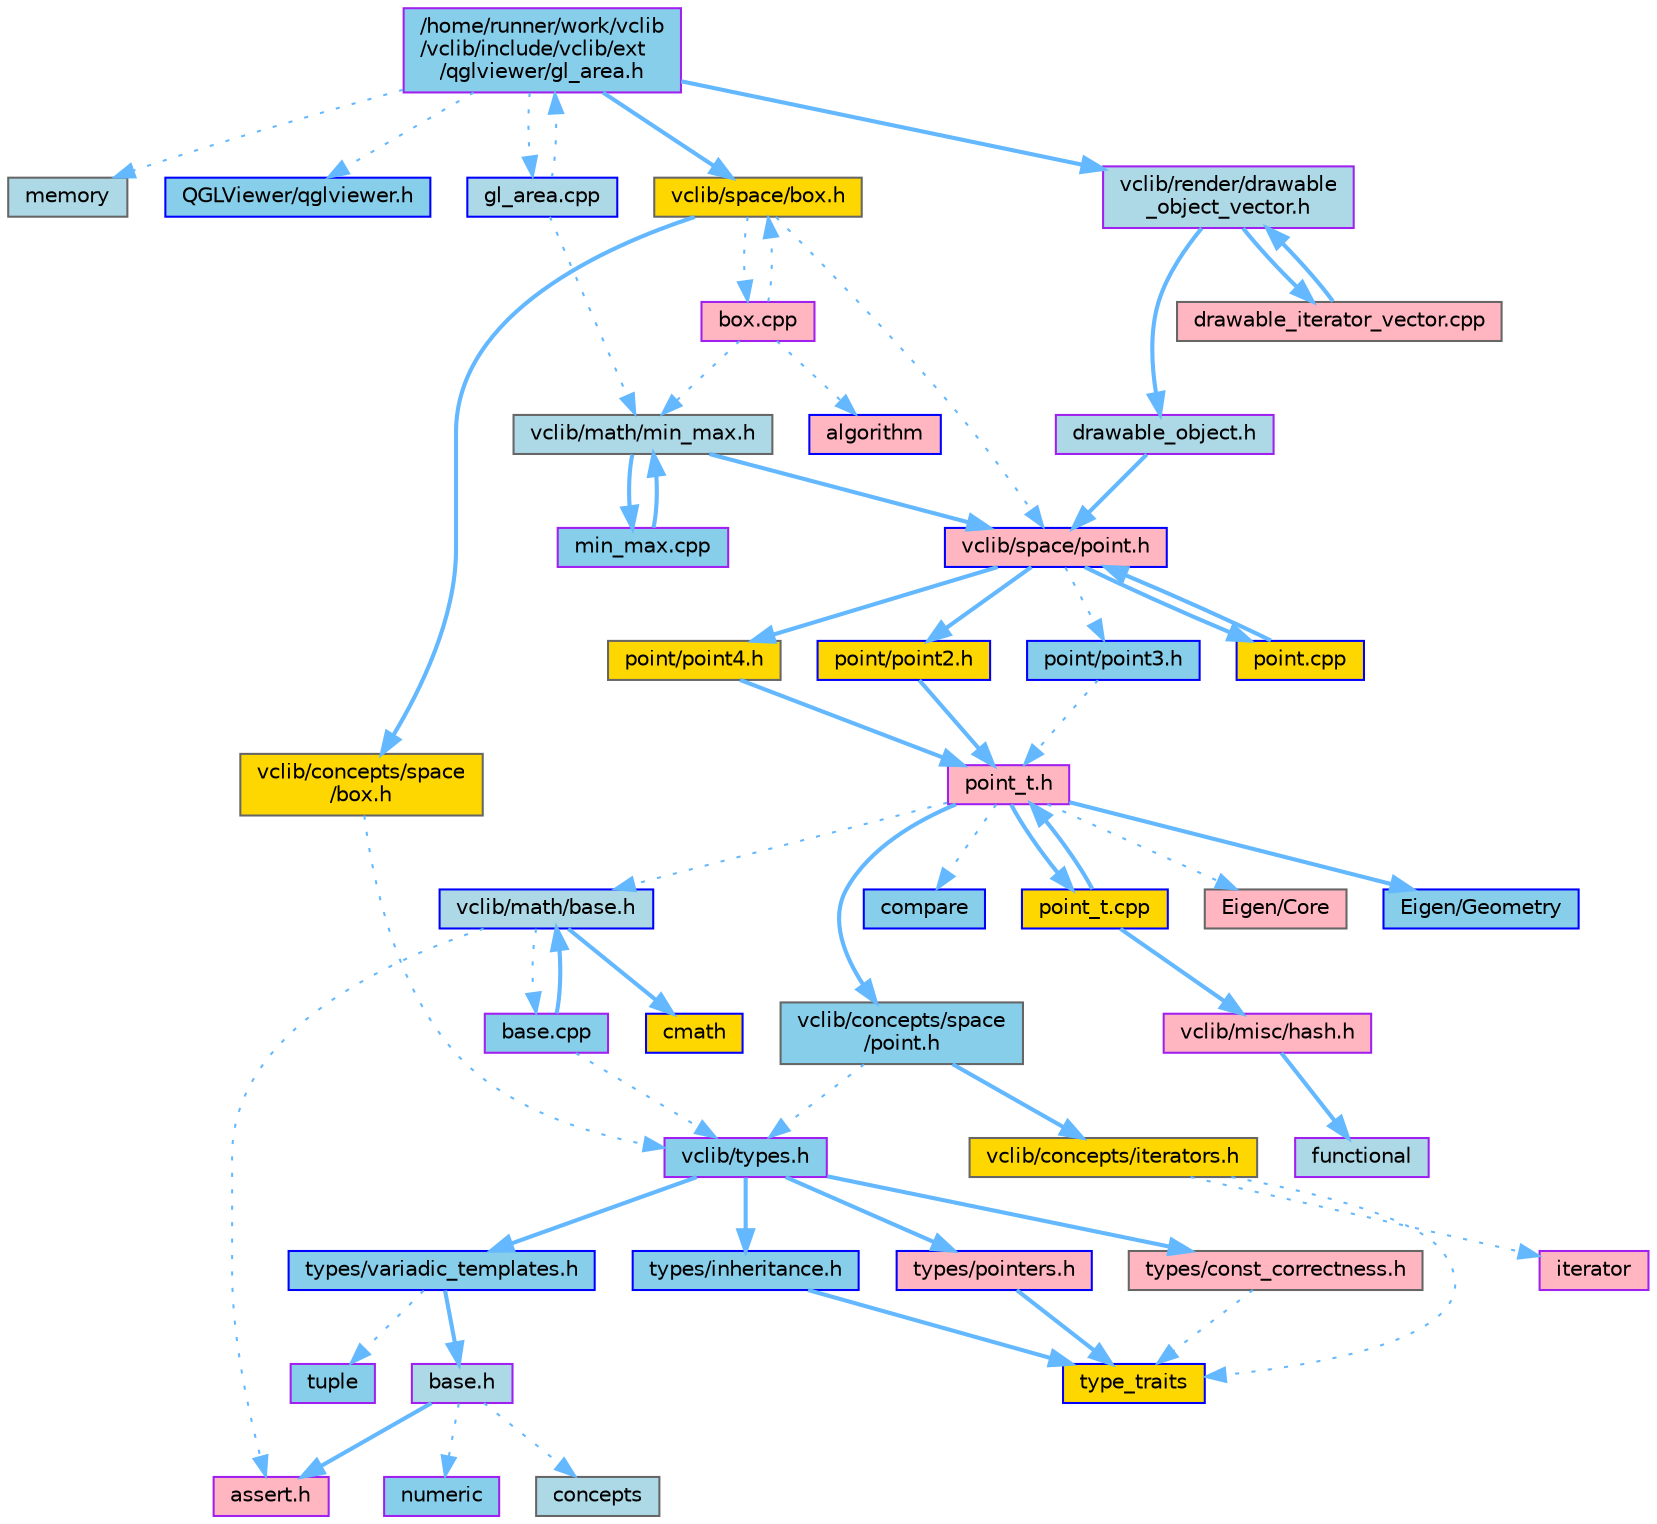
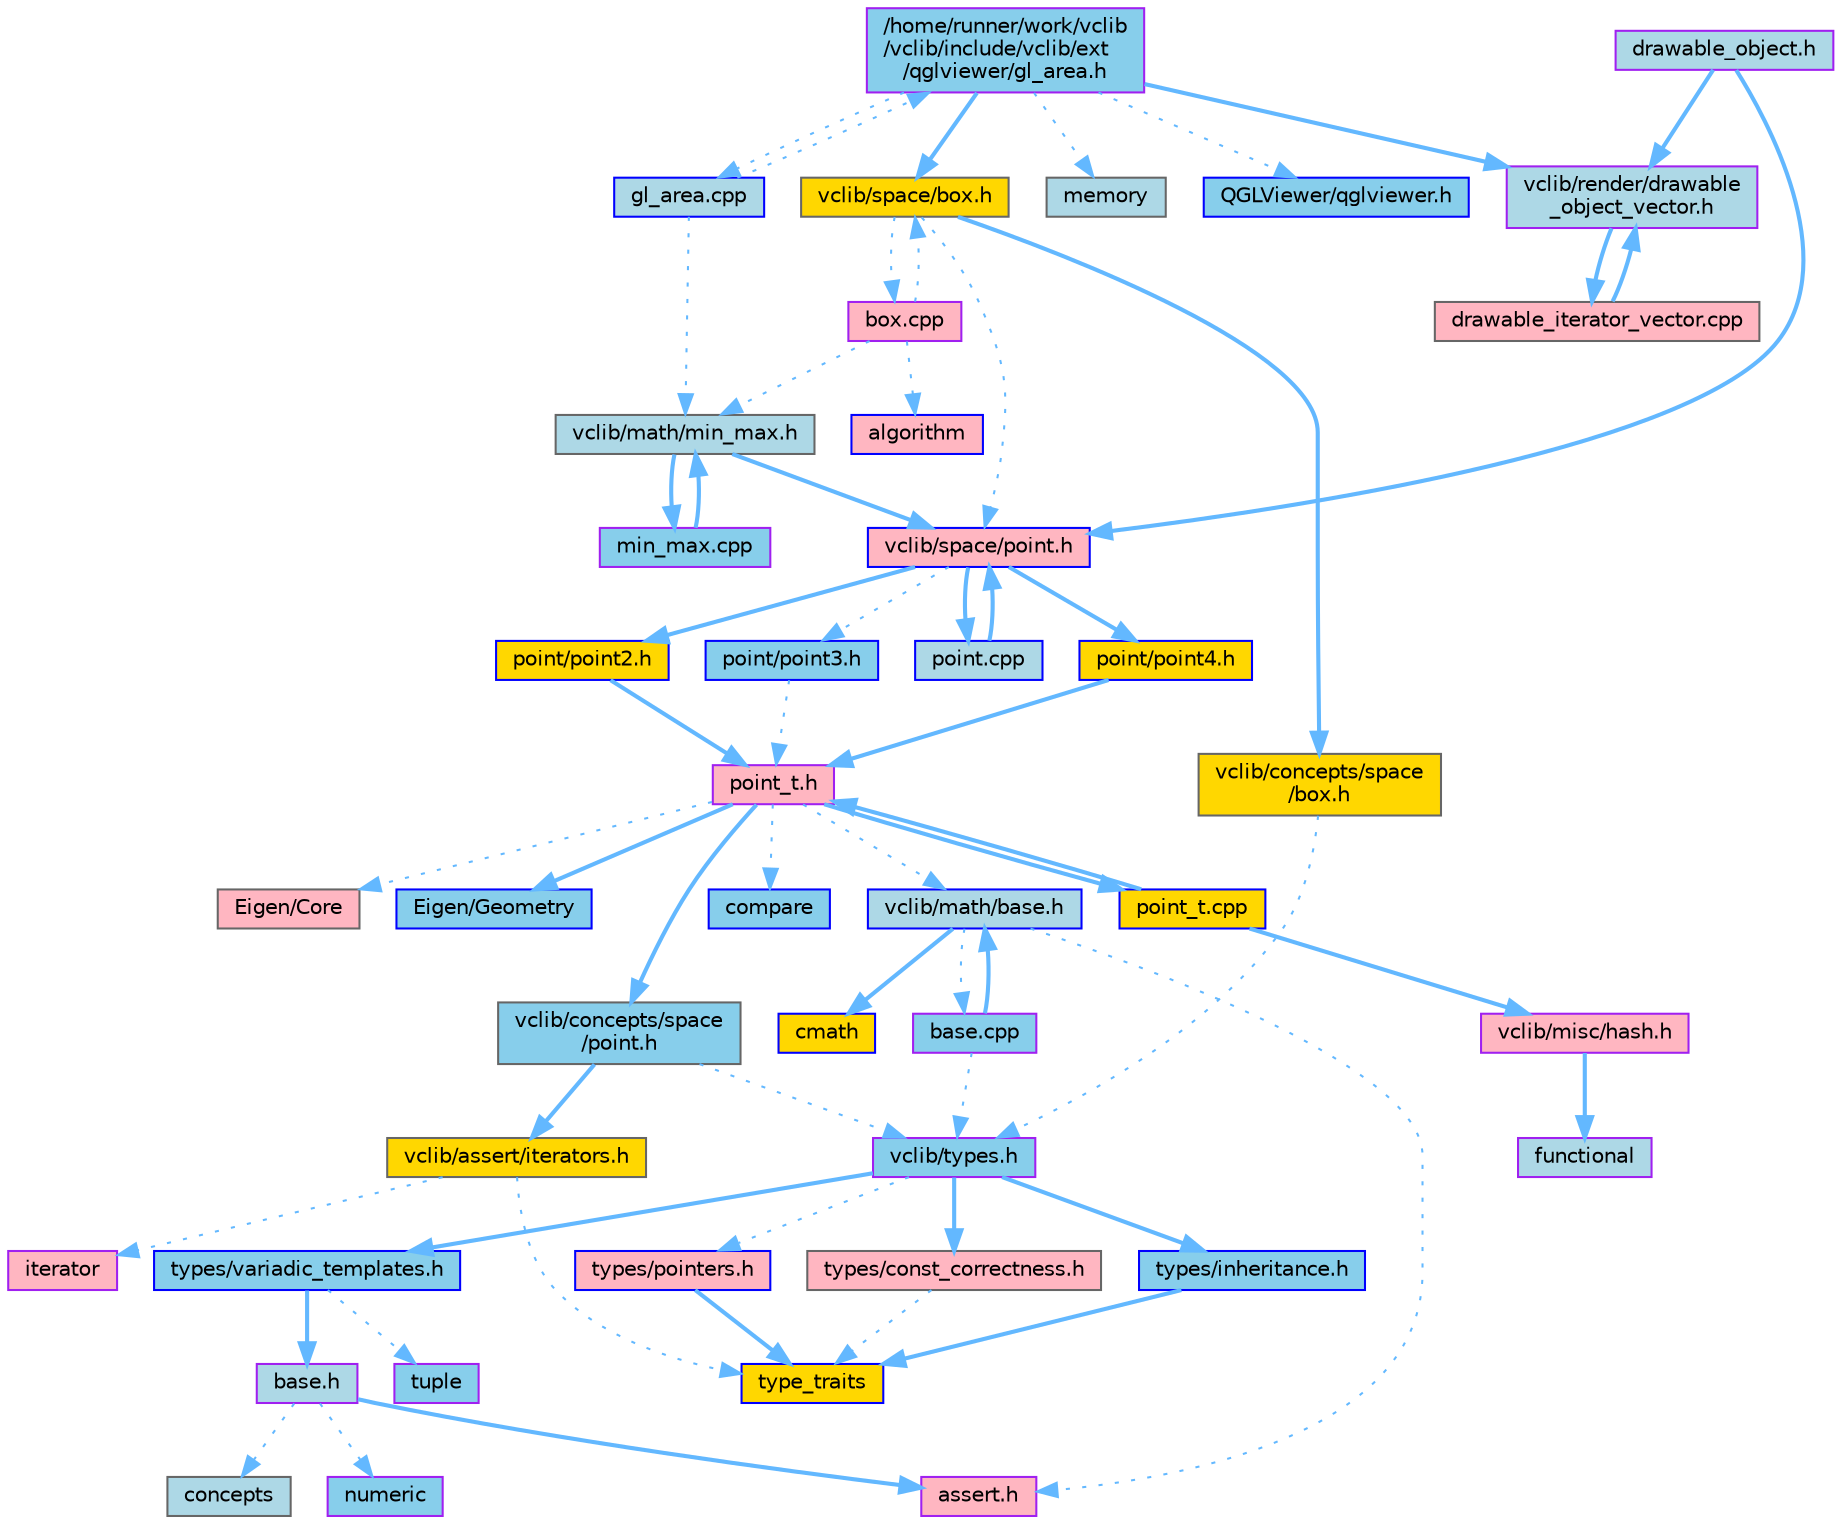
edge "vclib/render/drawable _object_vector.h" -> "drawable_object.h": reversed
node "point/point4.h": color gray40 -> blue
node "point.cpp": fillcolor gold -> lightblue
node "vclib/concepts/iterators.h": label "vclib/concepts/iterators.h" -> "vclib/assert/iterators.h"
edge "vclib/types.h" -> "types/pointers.h": style bold -> dotted
